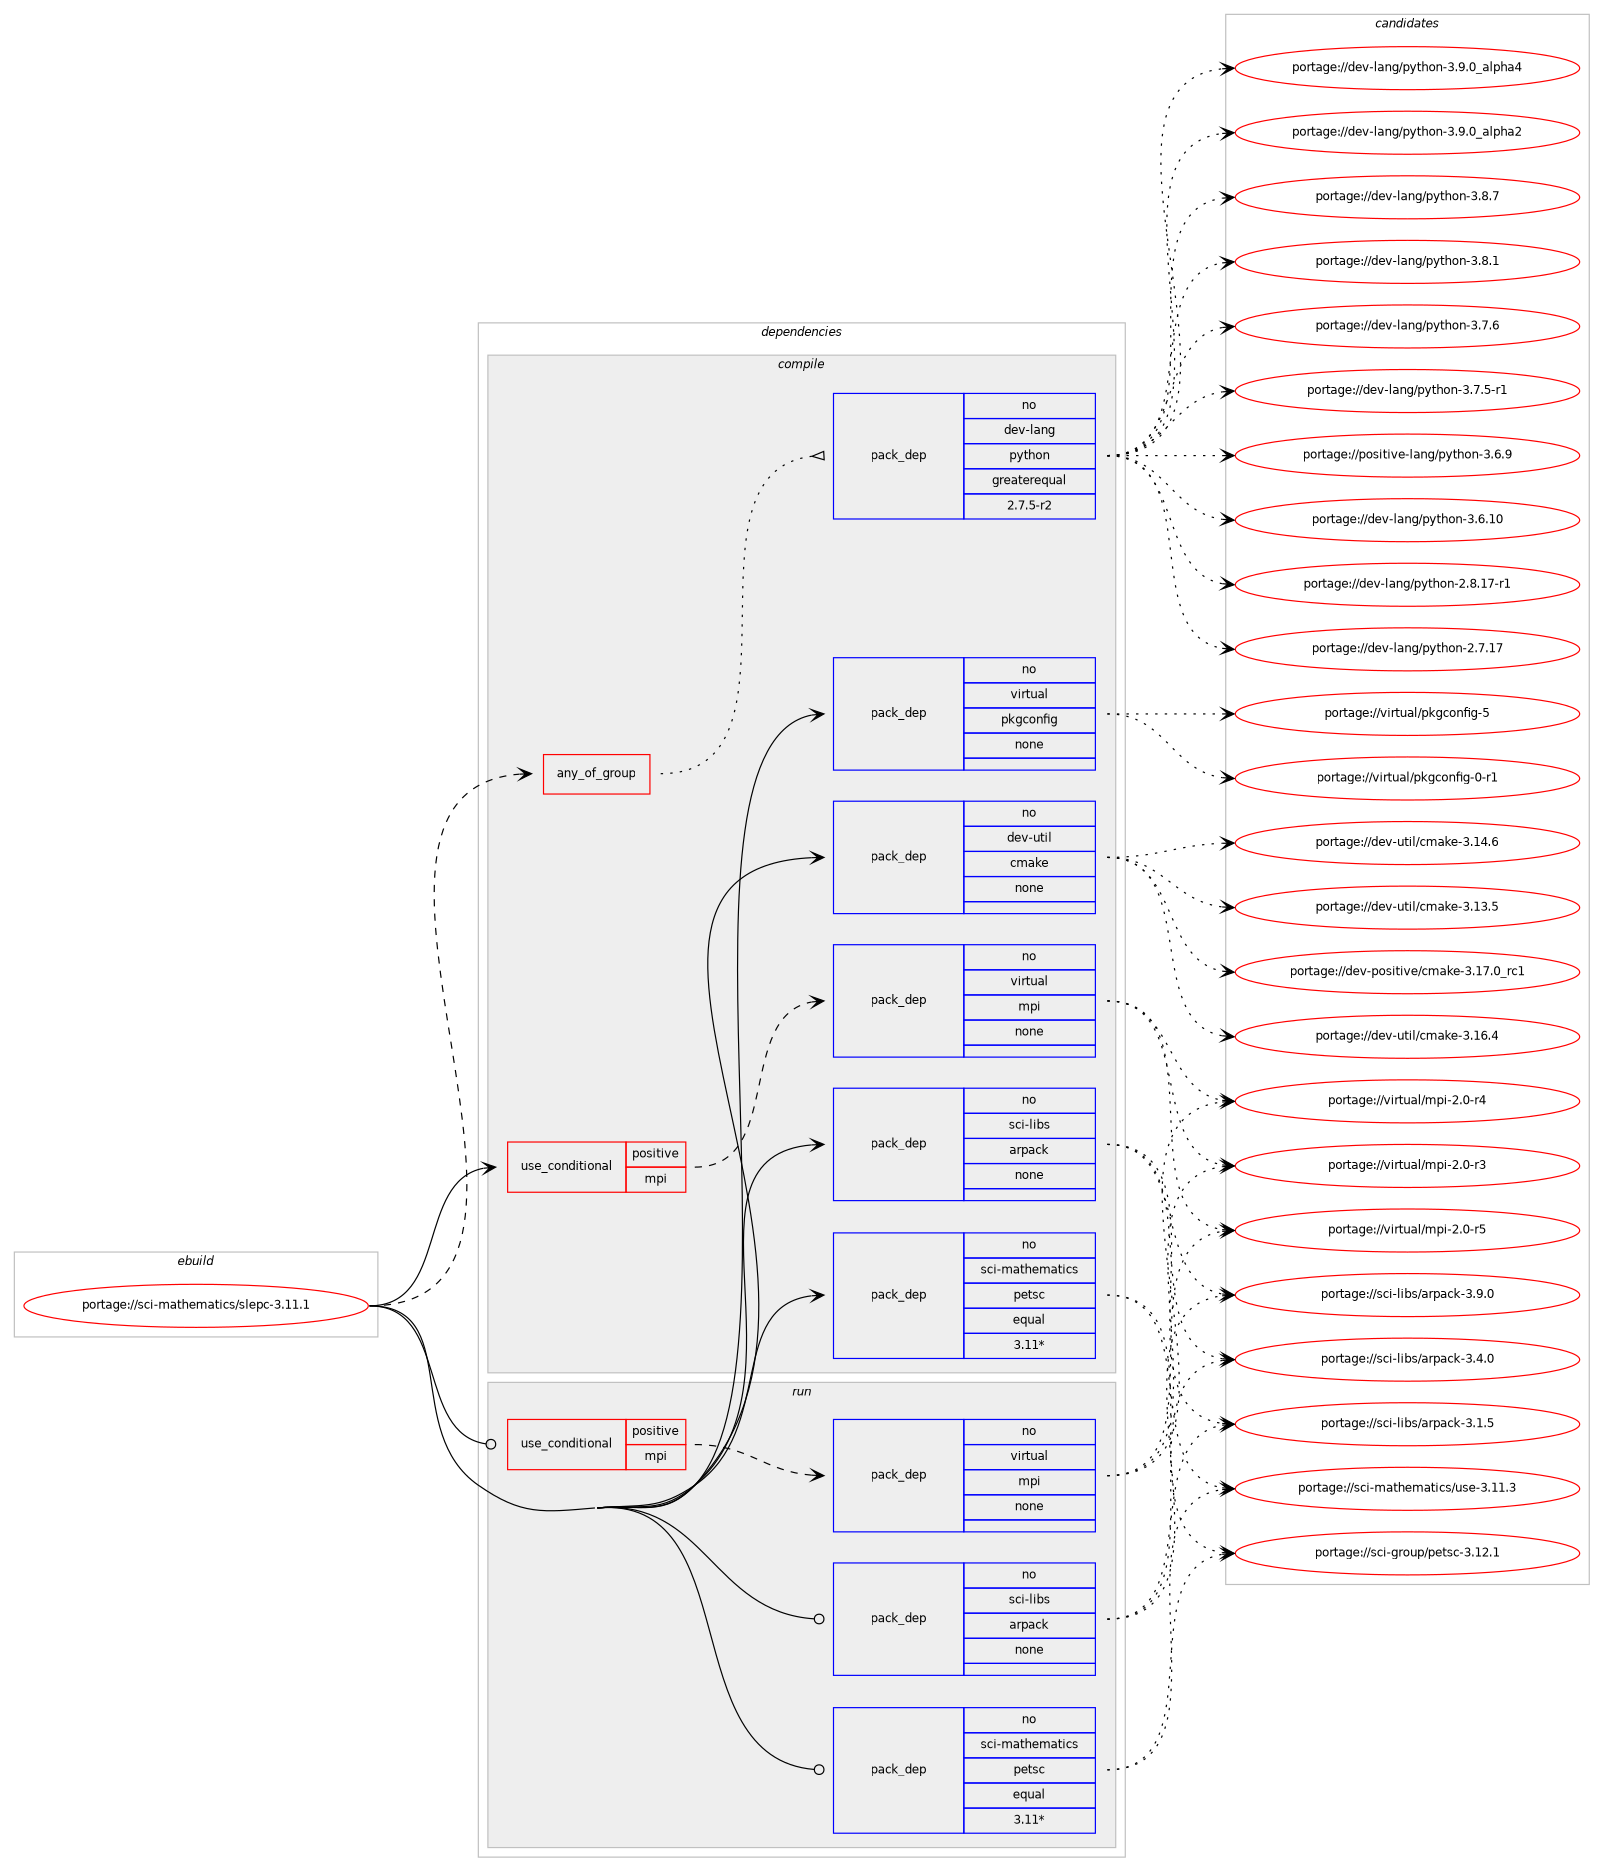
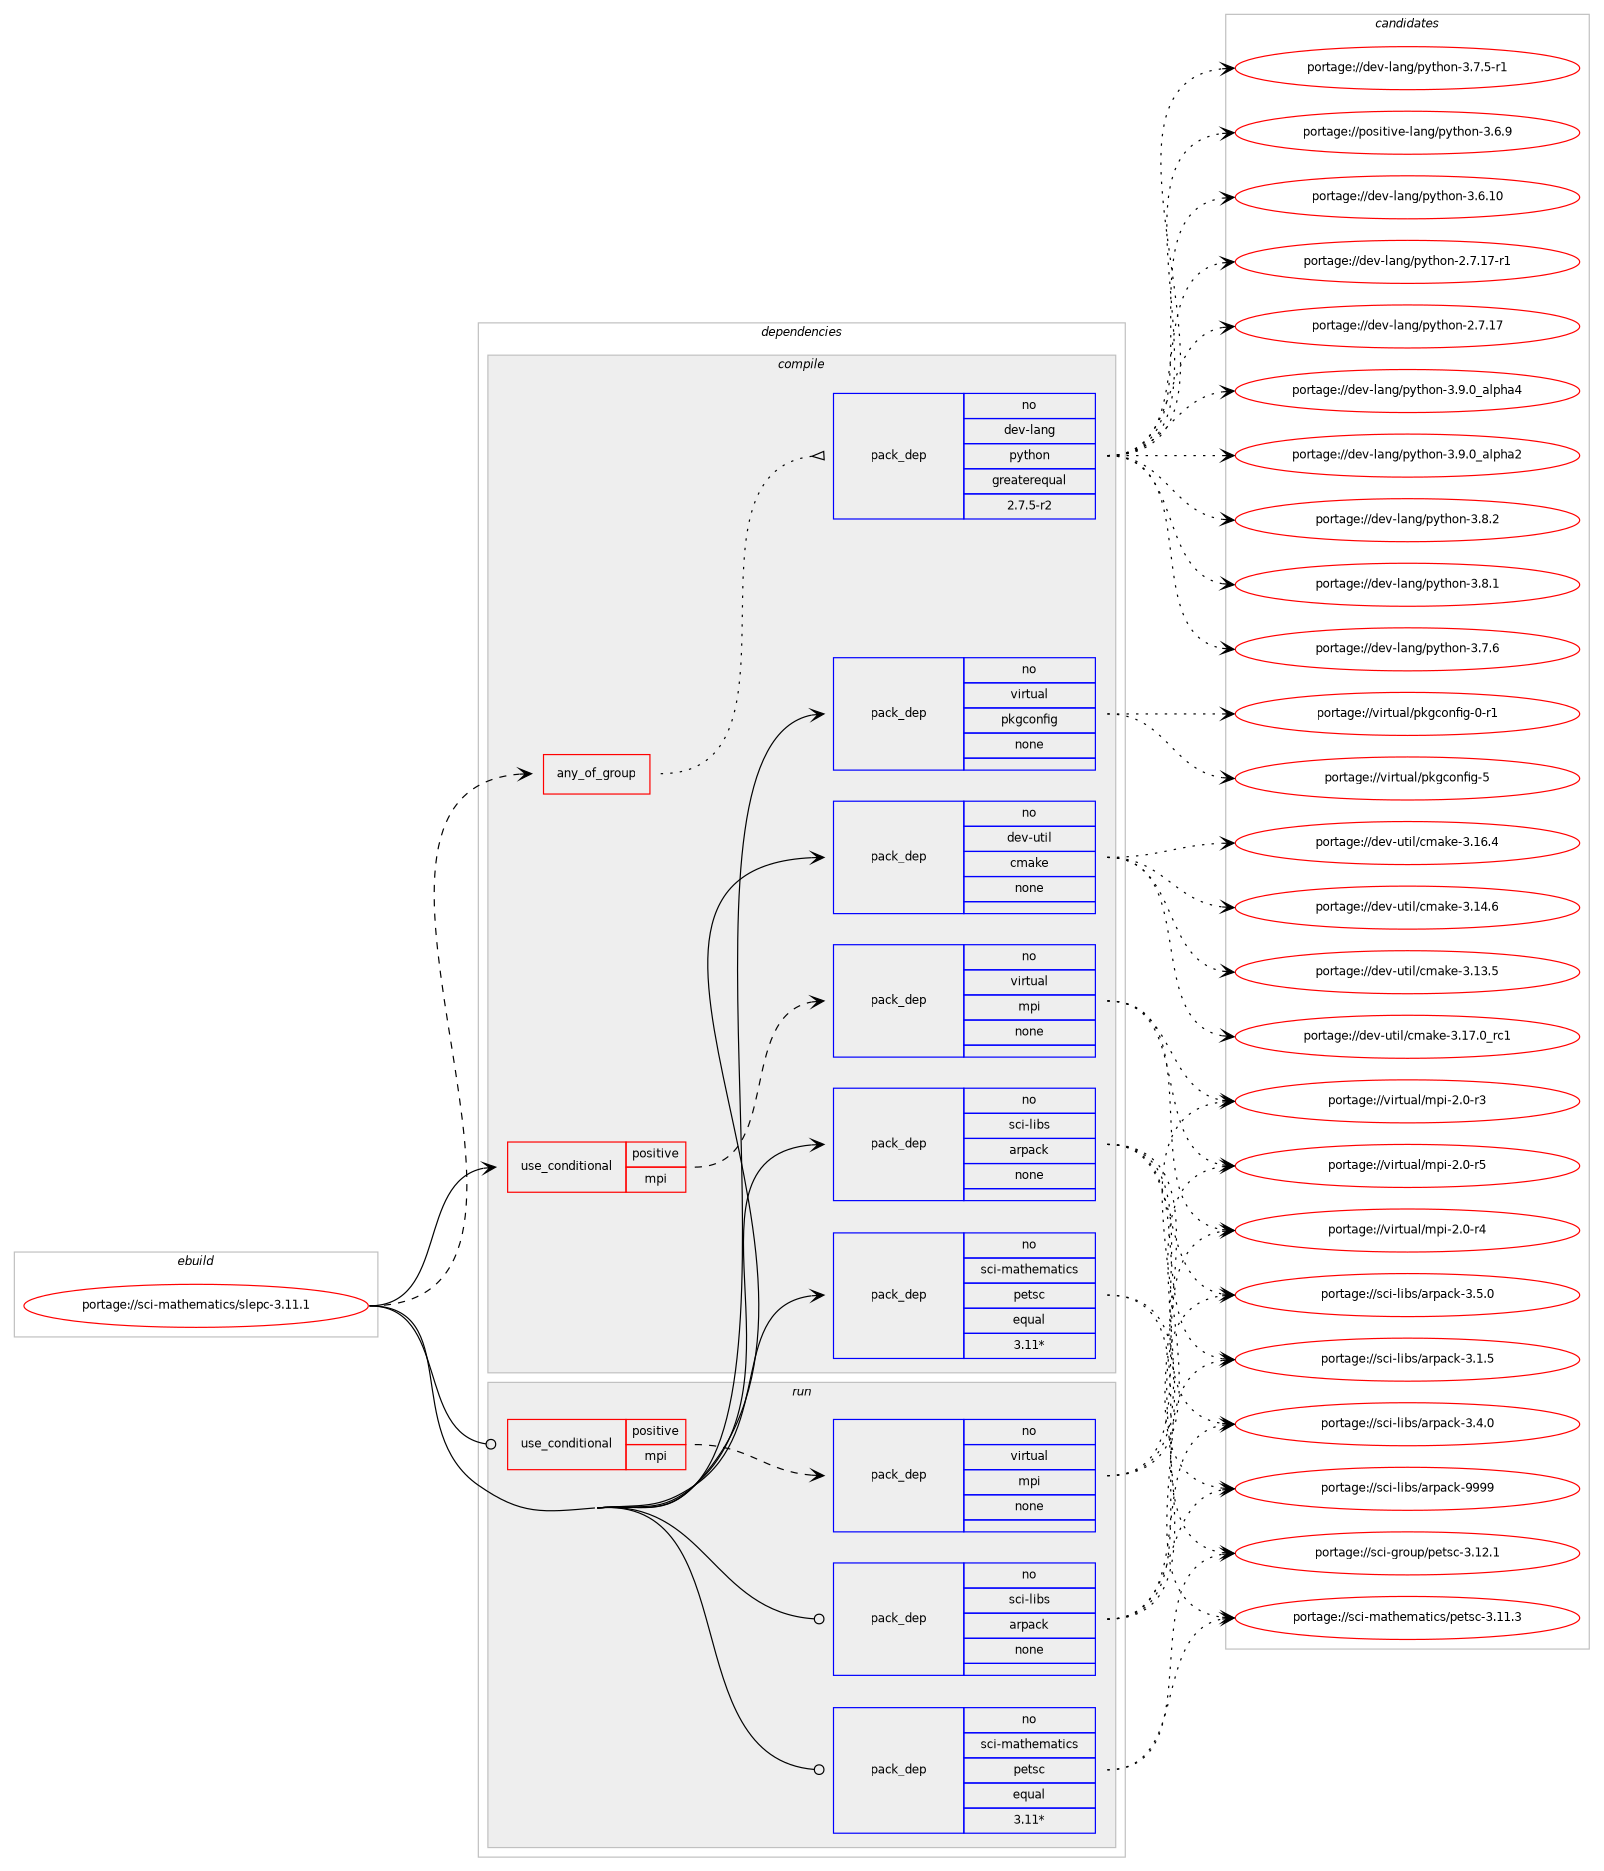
node "portage://dev-lang/python-3.8.7": label "portage://dev-lang/python-3.8.7" -> "portage://dev-lang/python-3.8.2"
node "portage://dev-lang/python-2.8.17-r1": label "portage://dev-lang/python-2.8.17-r1" -> "portage://dev-lang/python-2.7.17-r1"
node "portage://dev-positive/cmake-3.17.0_rc1": label "portage://dev-positive/cmake-3.17.0_rc1" -> "portage://dev-util/cmake-3.17.0_rc1"
node "portage://sci-libs/arpack-3.9.0": label "portage://sci-libs/arpack-3.9.0" -> "portage://sci-libs/arpack-3.5.0"
node "portage://sci-libs/arpack-9999": added
node "portage://sci-mathematics/use-3.11.3": label "portage://sci-mathematics/use-3.11.3" -> "portage://sci-mathematics/petsc-3.11.3"
